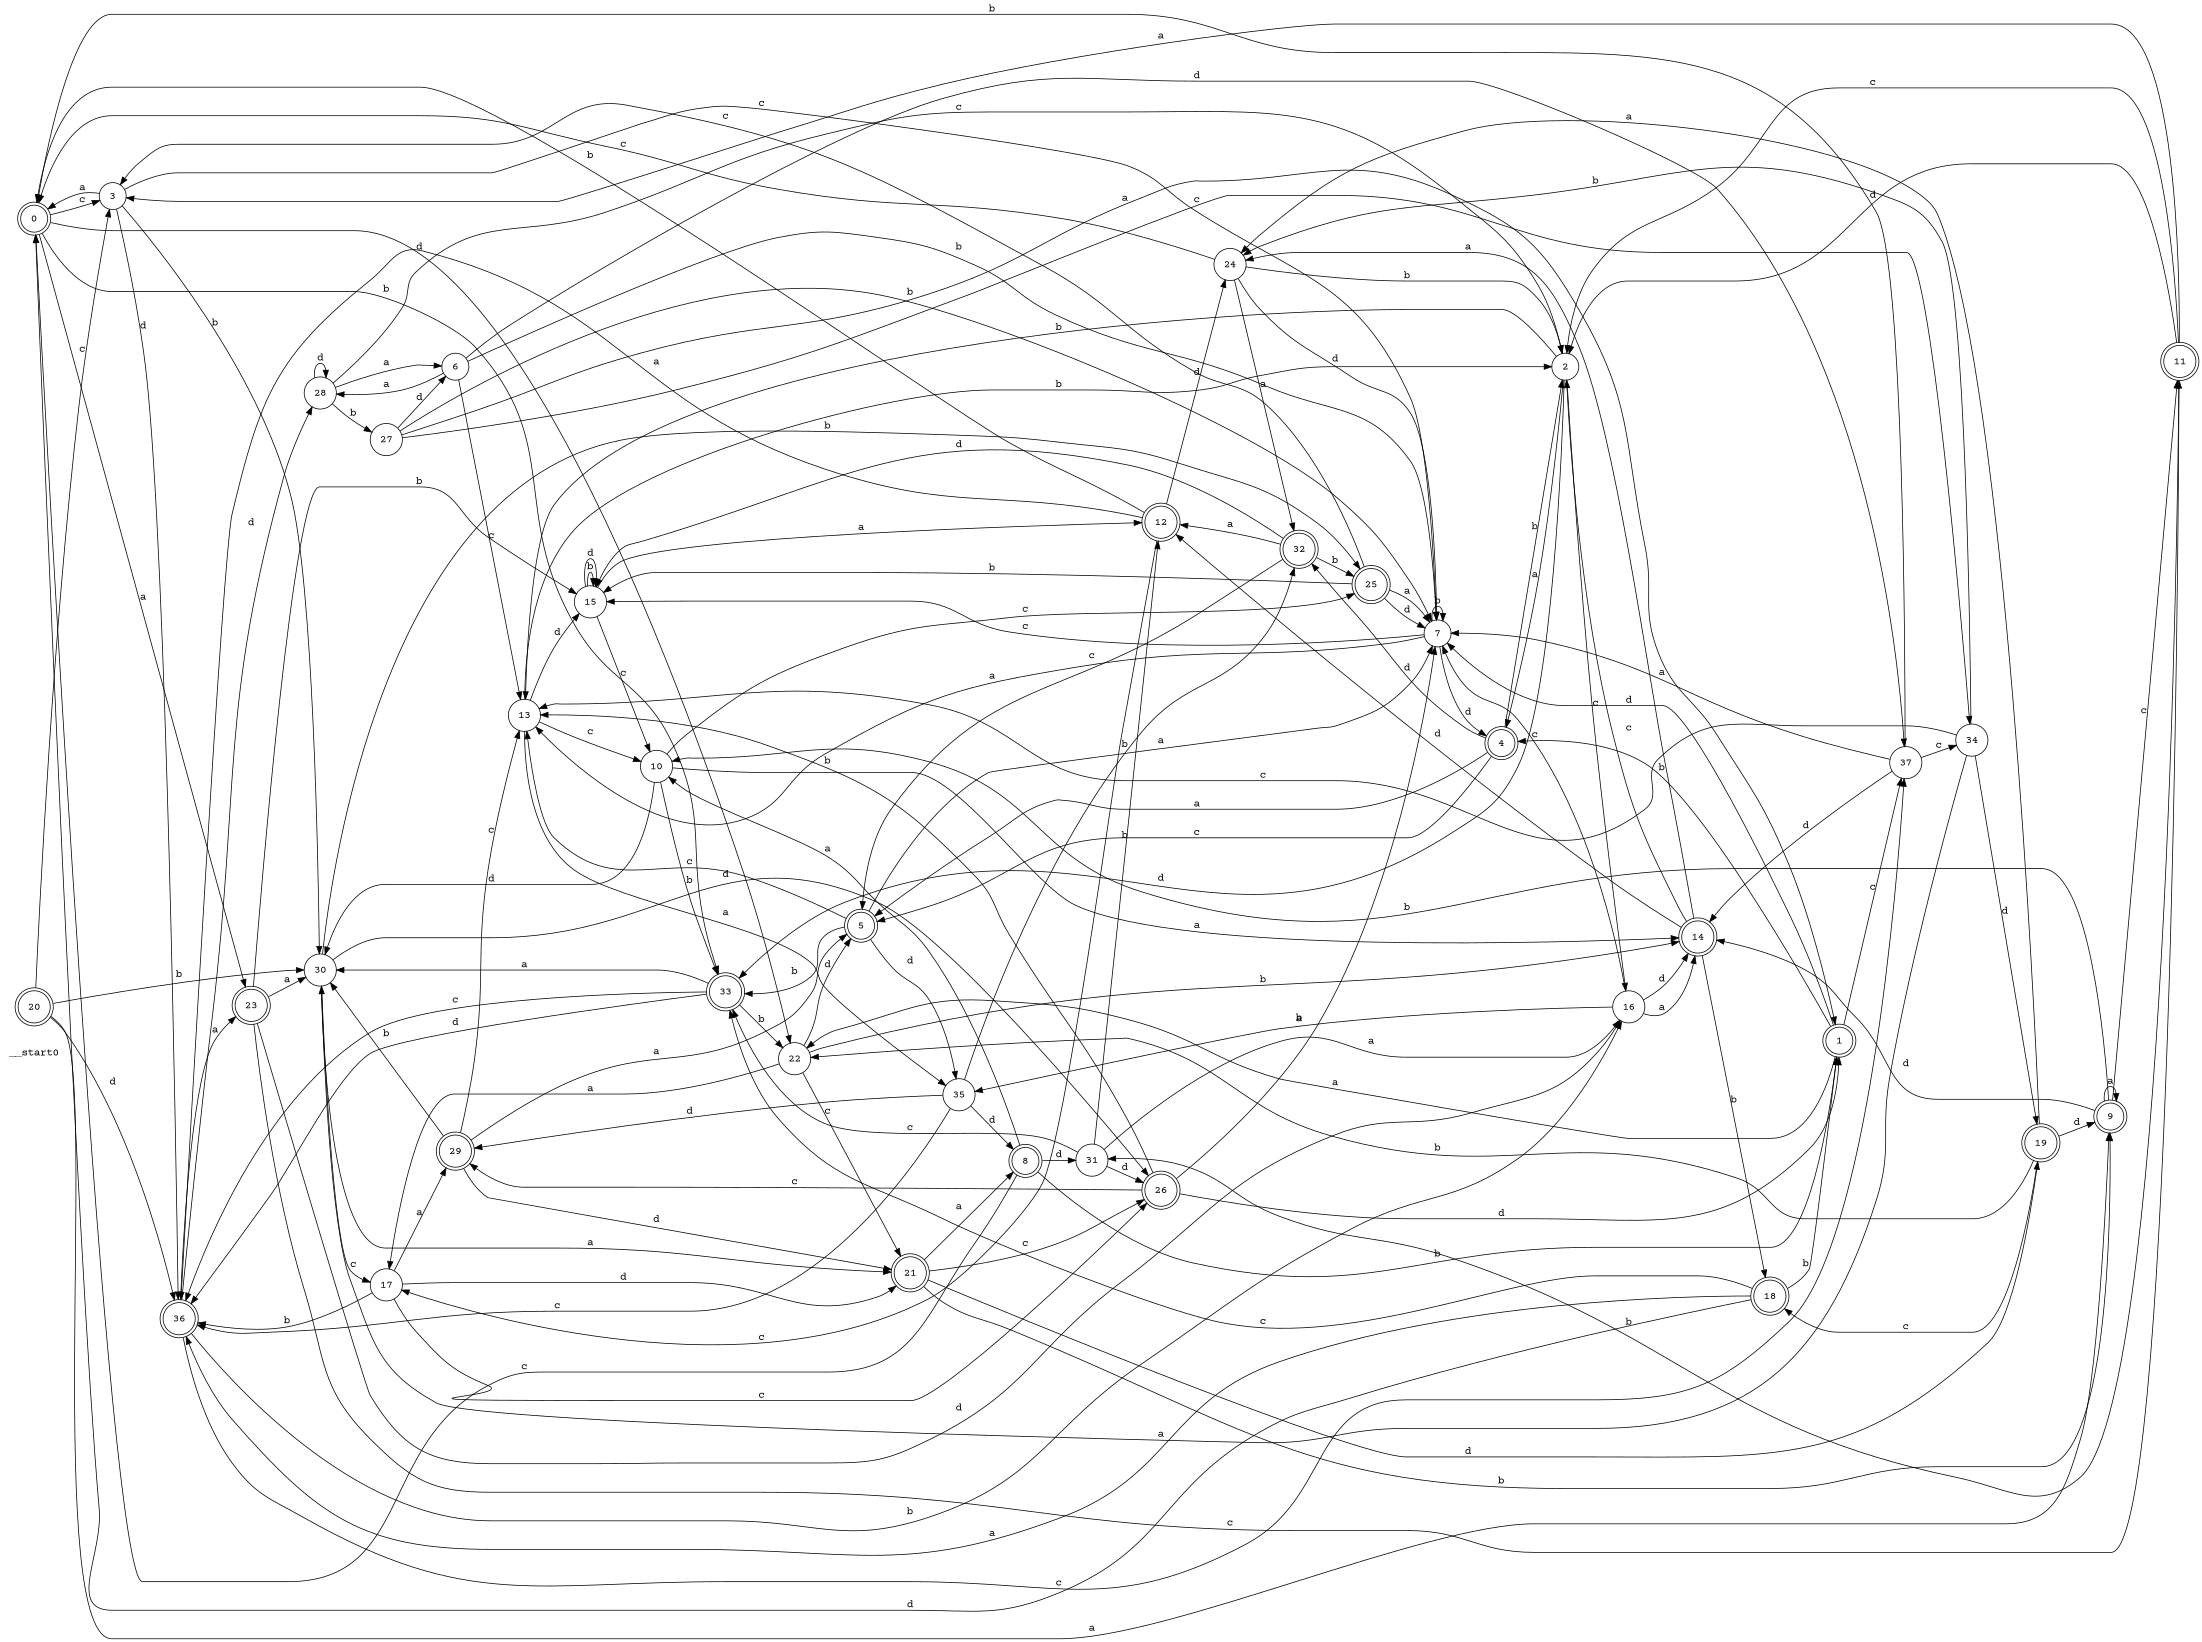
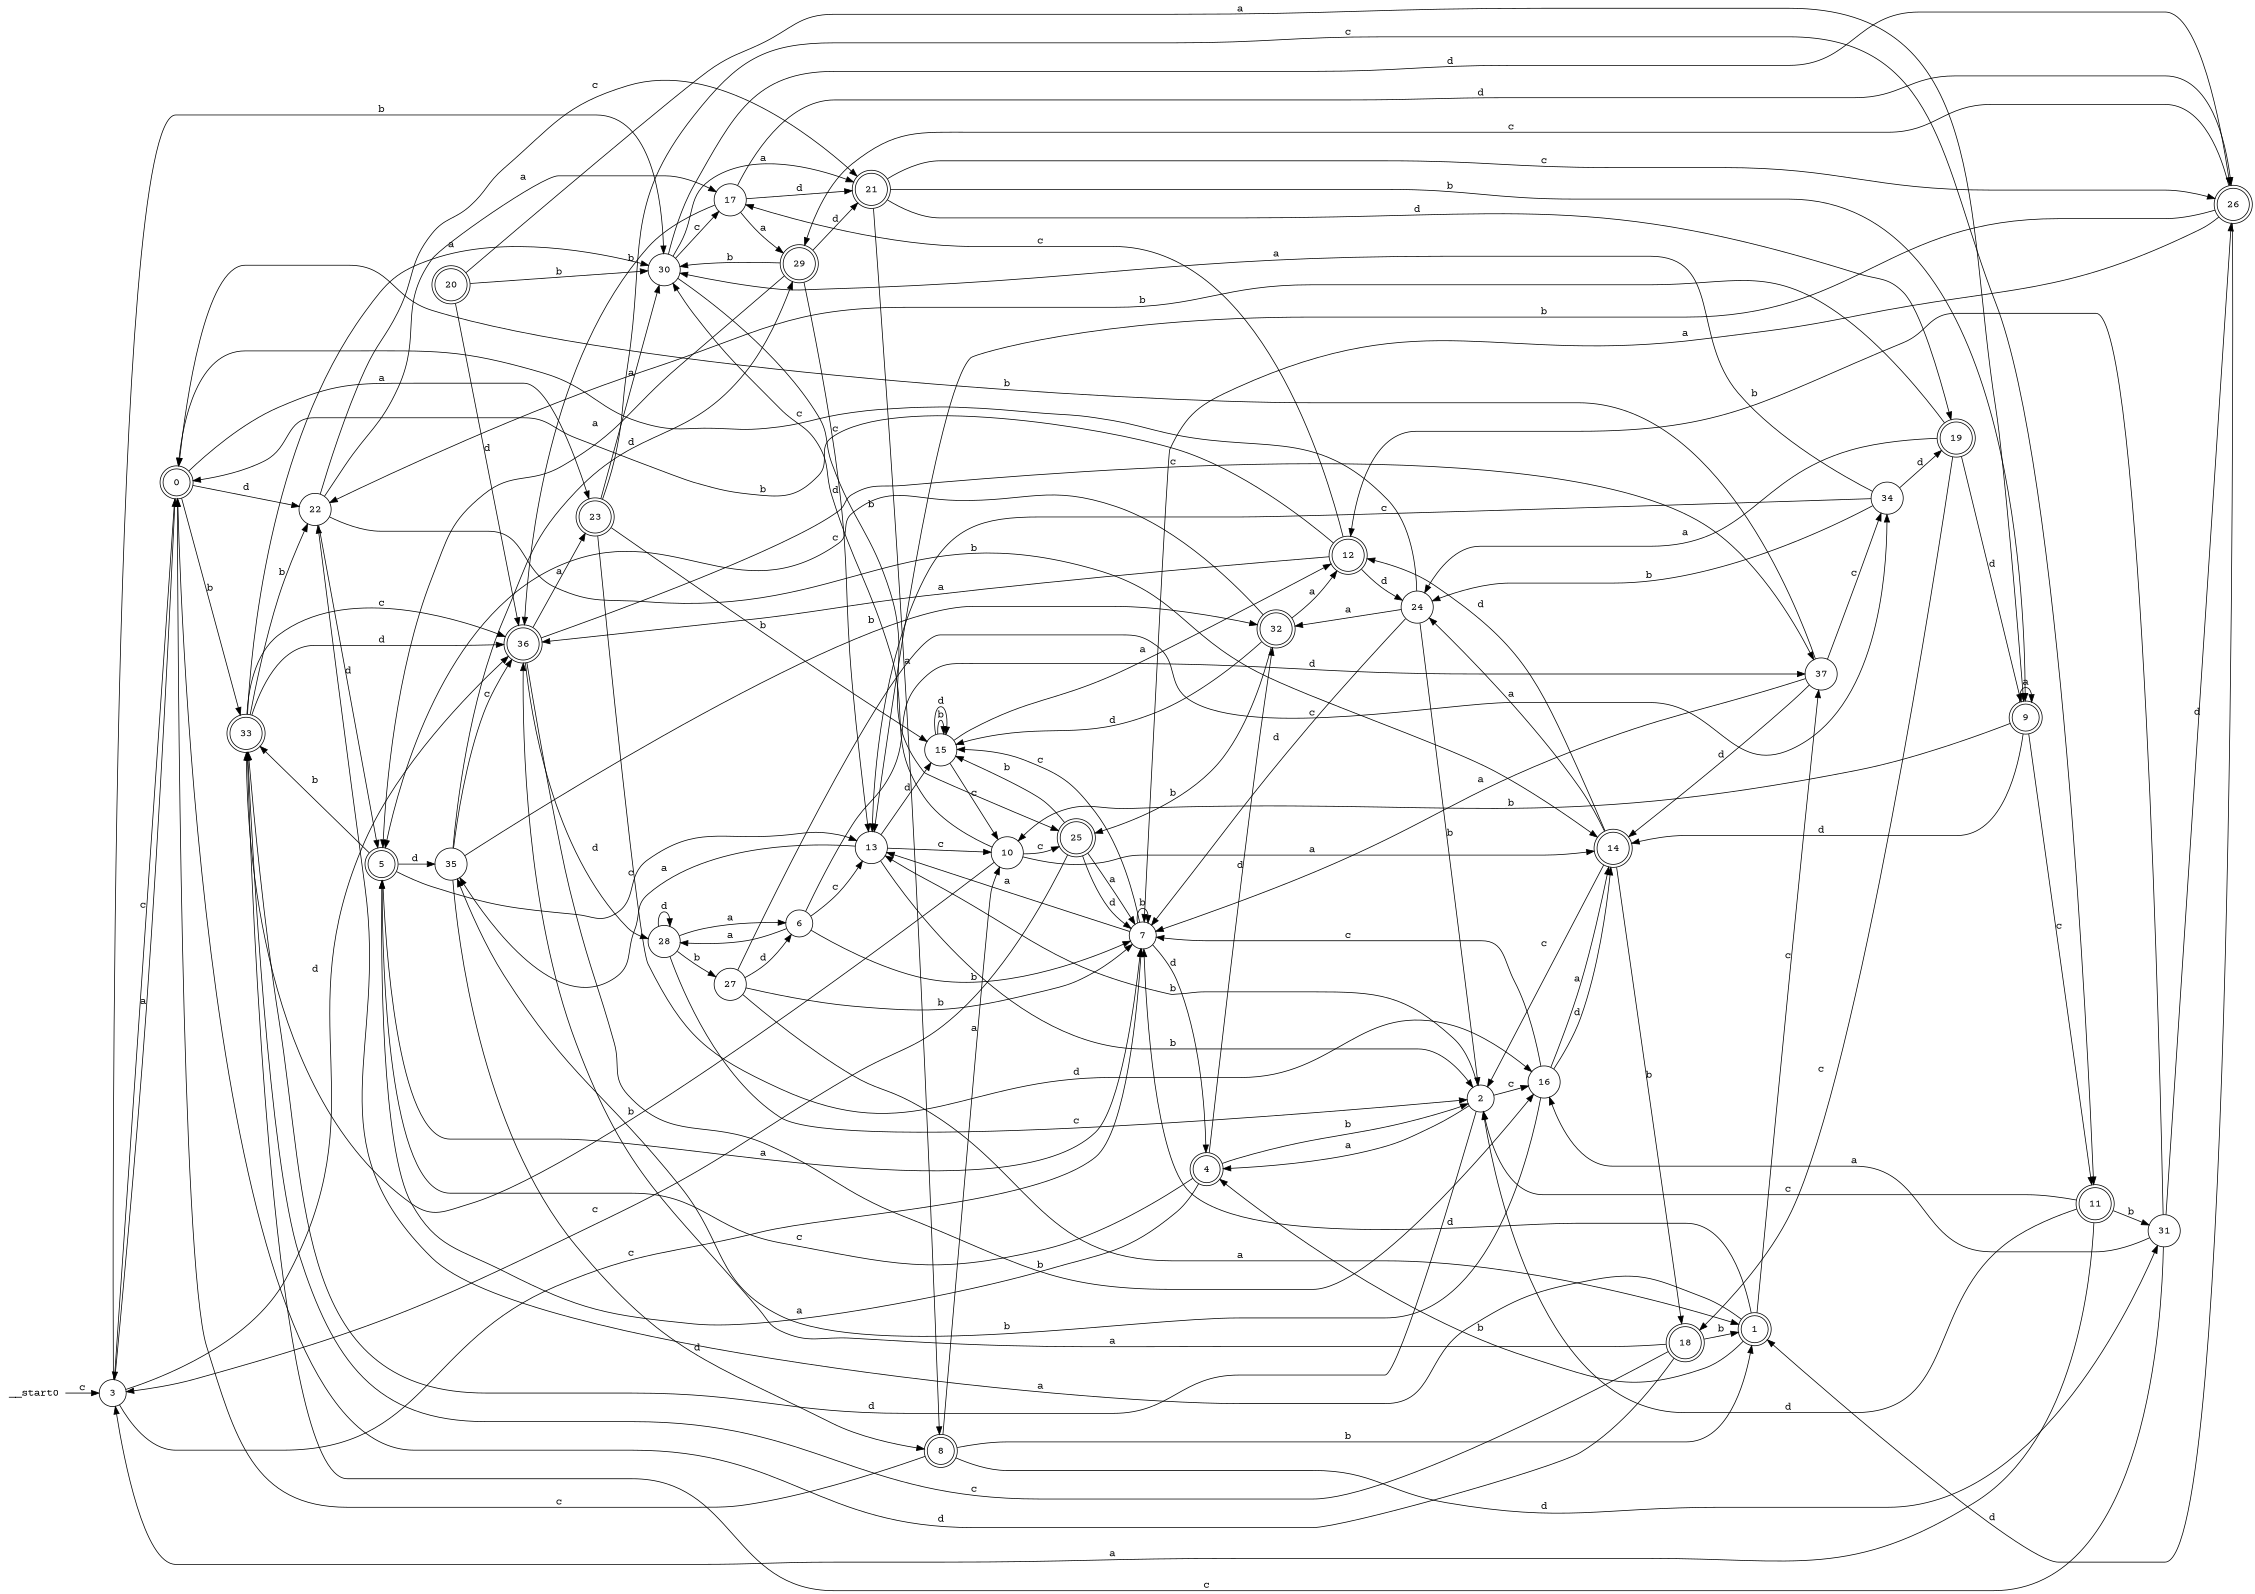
edge "20" -> "3": now "__start0" -> "3"
edge "17" -> "26": label "c" -> "d"
